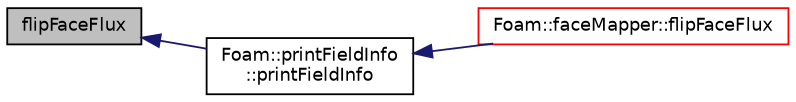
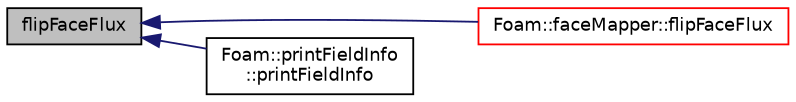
edge "Foam::faceMapper::flipFaceFlux" -> "Foam::printFieldInfo ::printFieldInfo": now "Foam::faceMapper::flipFaceFlux" -> "flipFaceFlux"
